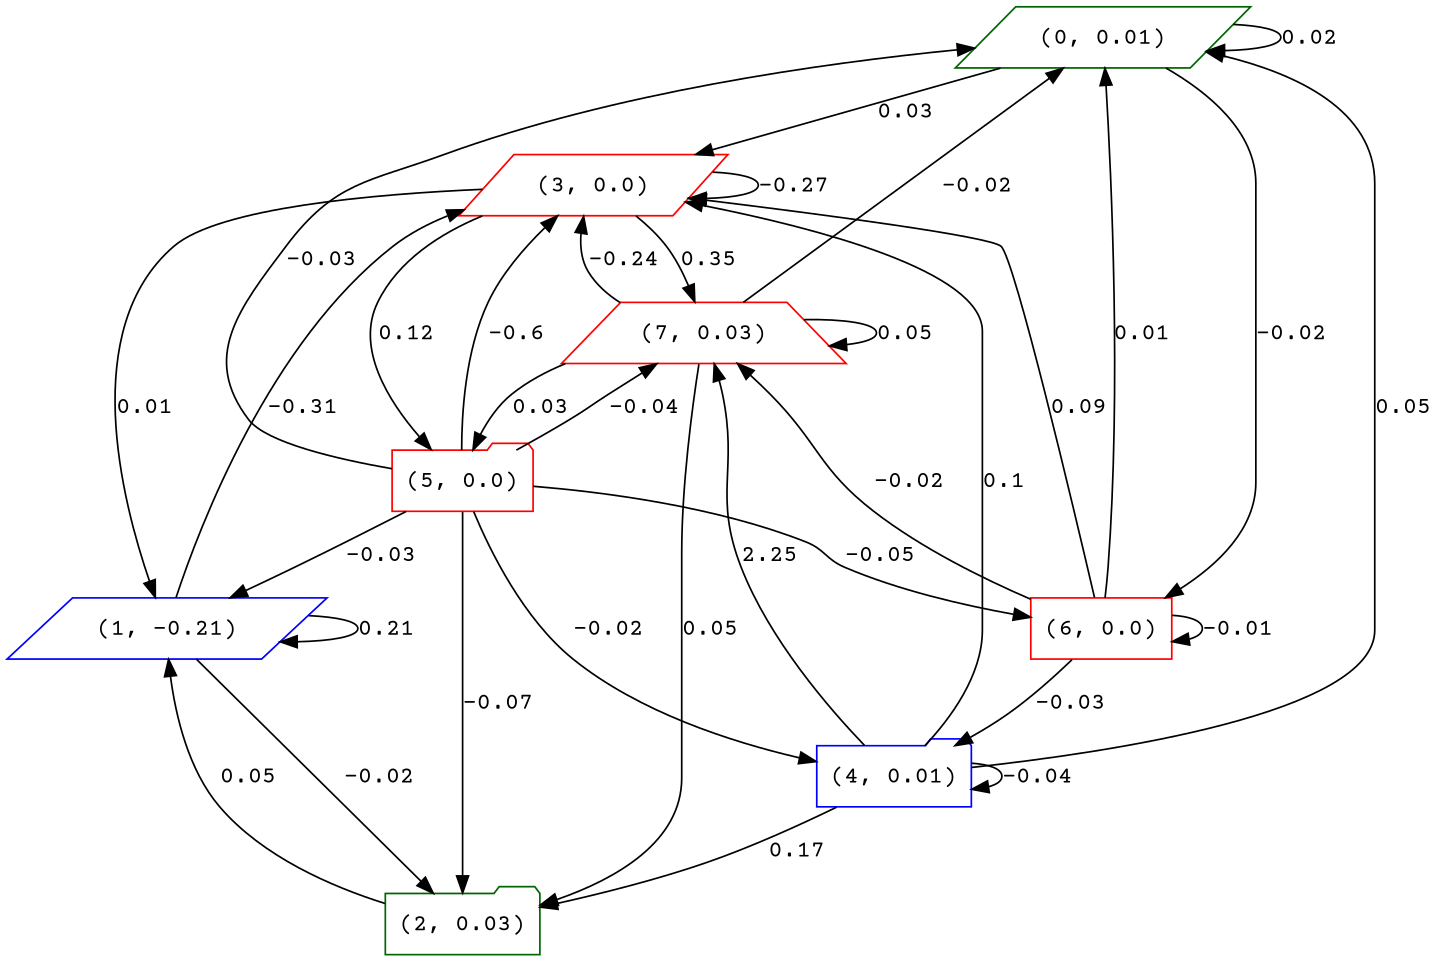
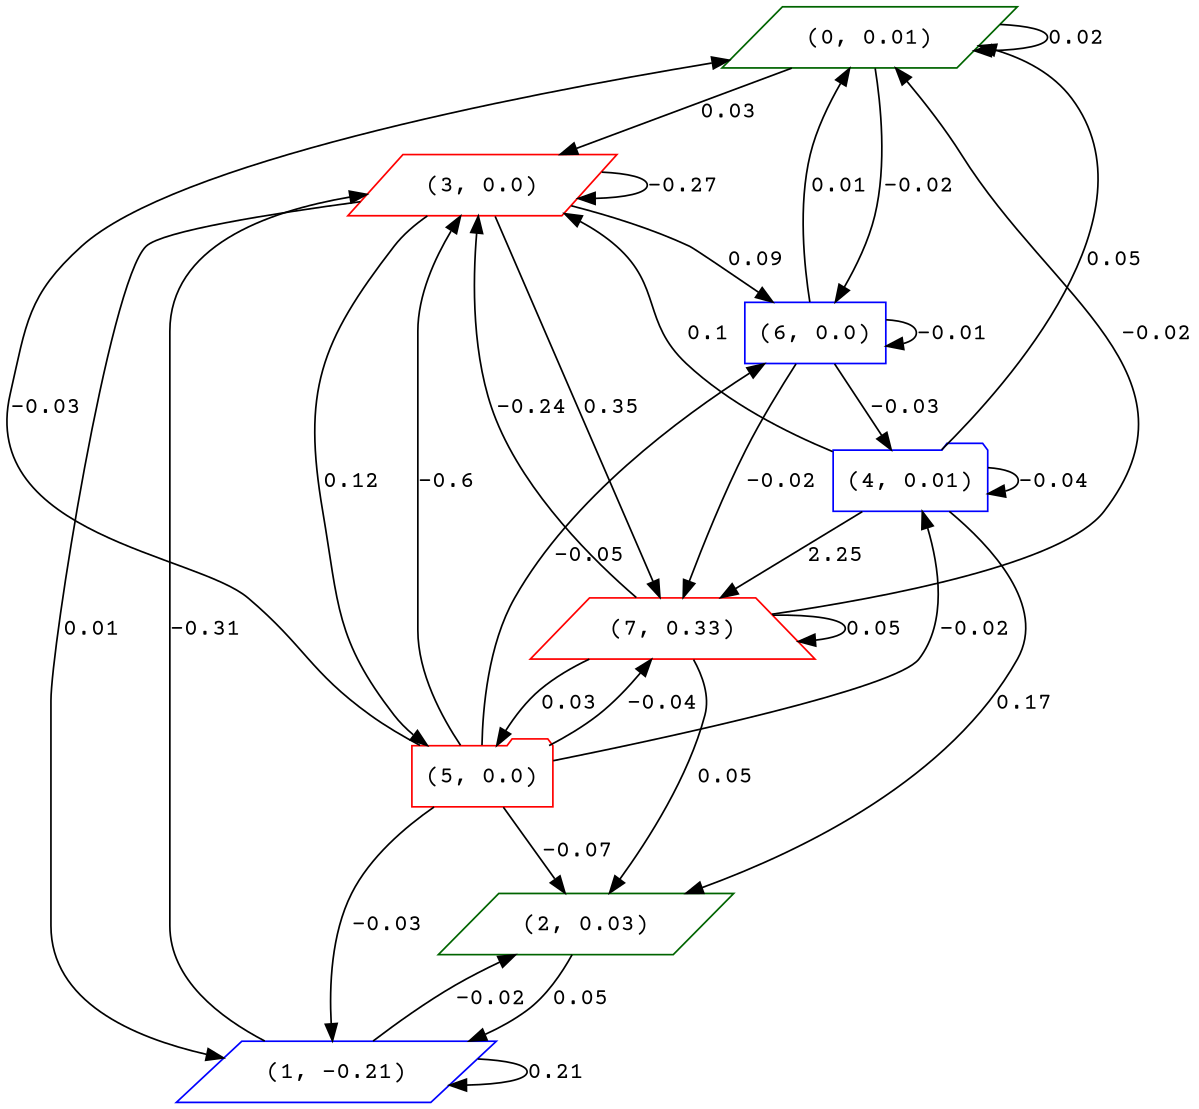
edge "(6, 0.0)" -> "(3, 0.0)": reversed
node "(7, 0.03)": label "(7, 0.03)" -> "(7, 0.33)"
node "(6, 0.0)": color red -> blue
node "(2, 0.03)": shape folder -> parallelogram
